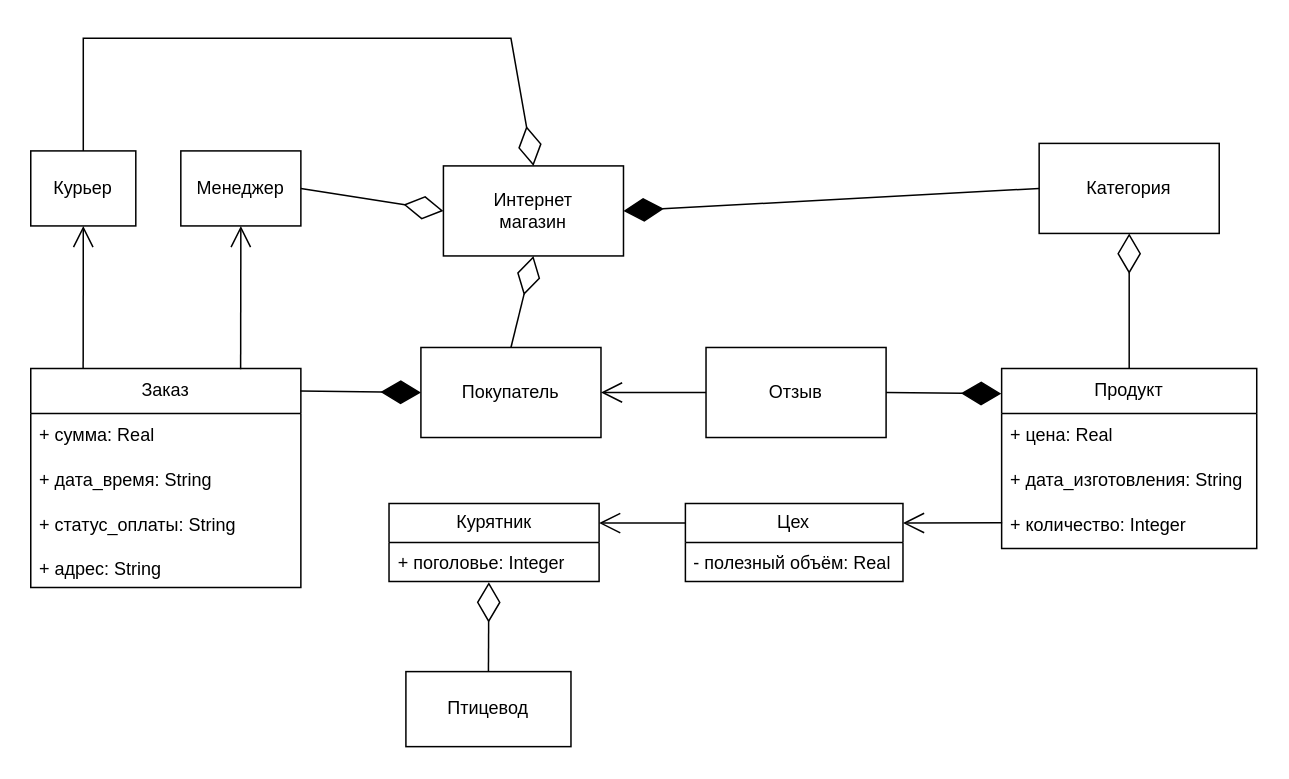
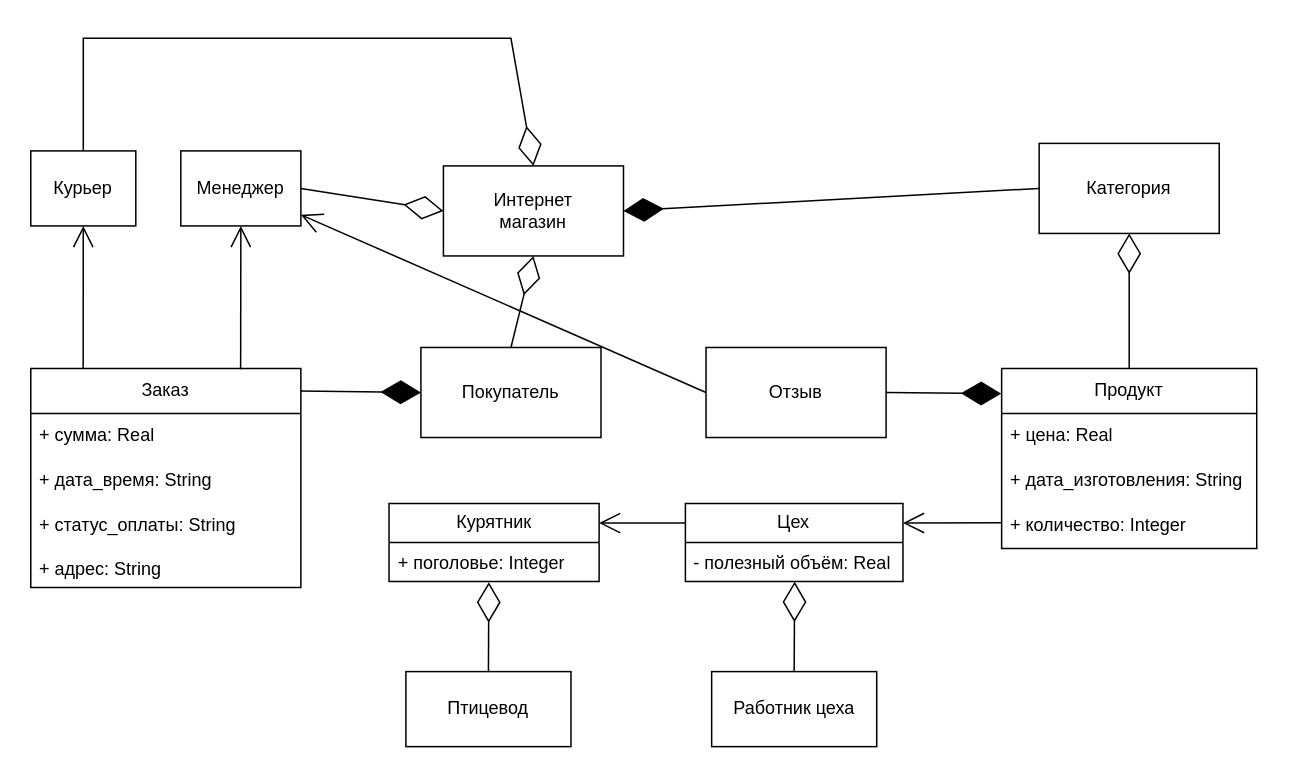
edge "Отзыв" -> "Покупатель": now "Отзыв" -> "Менеджер"
edge "Работник цеха" -> "- полезный объём: Real": added
node "Работник цеха": added
